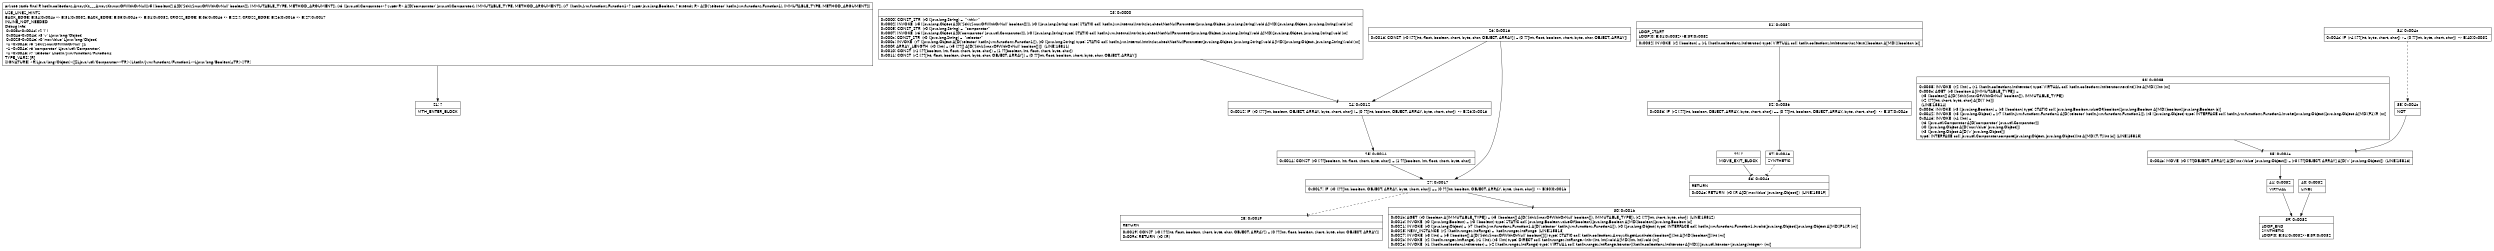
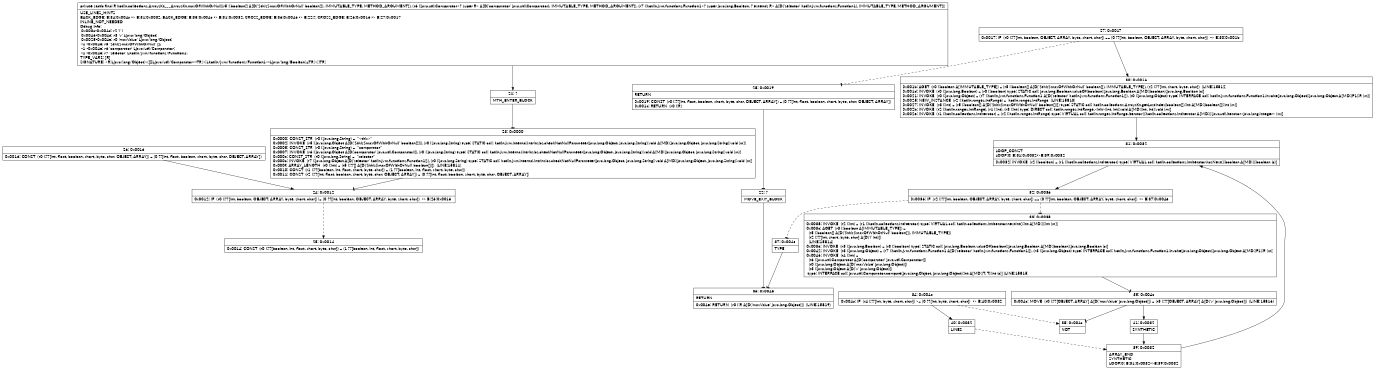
node "31: 0x0032": text "LOOP_START" -> "LOOP_CONST"
edge "31: 0x0032" -> "32: 0x0036": arrowhead tee -> normal
edge "21: ?" -> "23: 0x0000": added
edge "26: 0x0016" -> "27: 0x0017": removed
node "33: 0x0038": text "0x0446: INVOKE  (r4 I:int) =" -> "0x0046: INVOKE  (r4 I:int) ="
edge "30: 0x001b" -> "31: 0x0032": added
edge "24: 0x0012" -> "25: 0x0014": style solid -> dashed
edge "32: 0x0036" -> "37: 0x004e": style solid -> dashed
edge "38: 0x004c" -> "35: 0x004c": reversed
edge "28: 0x0019" -> "22: ?": added
node "37: 0x004e": text "SYNTHETIC" -> "TYPE"
edge "37: 0x004e" -> "36: 0x004e": style dashed -> solid
edge "25: 0x0014" -> "27: 0x0017": removed
node "41: 0x0032": text "VIRTUAL" -> "SYNTHETIC"
edge "27: 0x0017" -> "30: 0x001b": arrowhead tee -> normal
edge "40: 0x0032" -> "39: 0x0032": style solid -> dashed
edge "32: 0x0036" -> "33: 0x0038": added
node "39: 0x0032": text "LOOP_END" -> "ARRAY_END"
node "28: 0x0019": text "0x009a: RETURN  (r0 I:R)" -> "0x001a: RETURN  (r0 I:R)"
edge "39: 0x0032" -> "31: 0x0032": added
edge "34: 0x004a" -> "40: 0x0032": added
